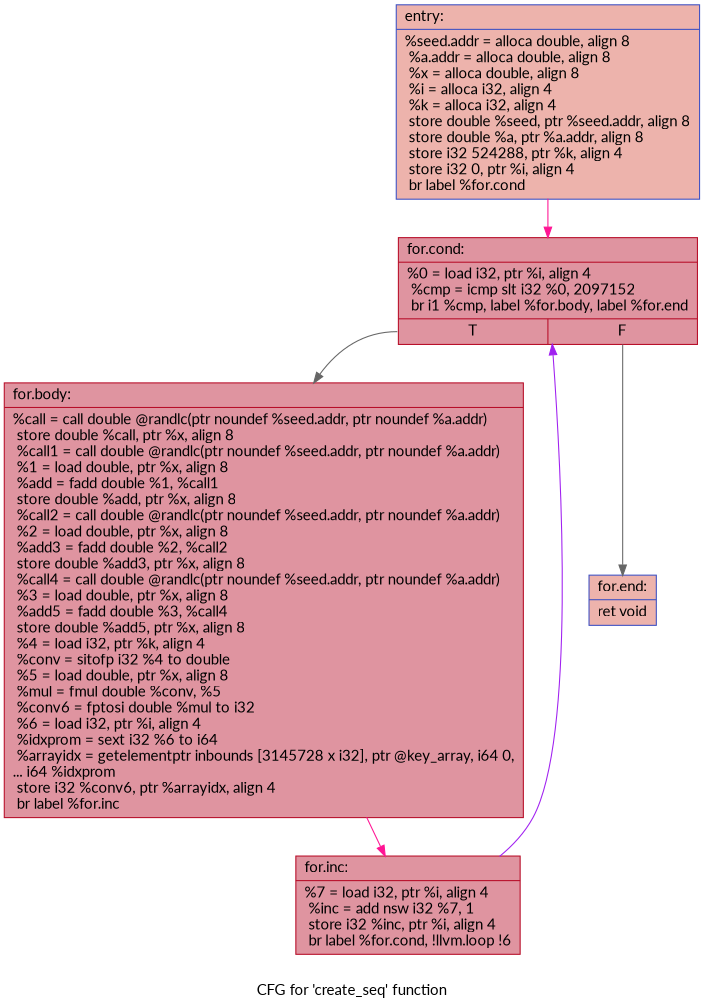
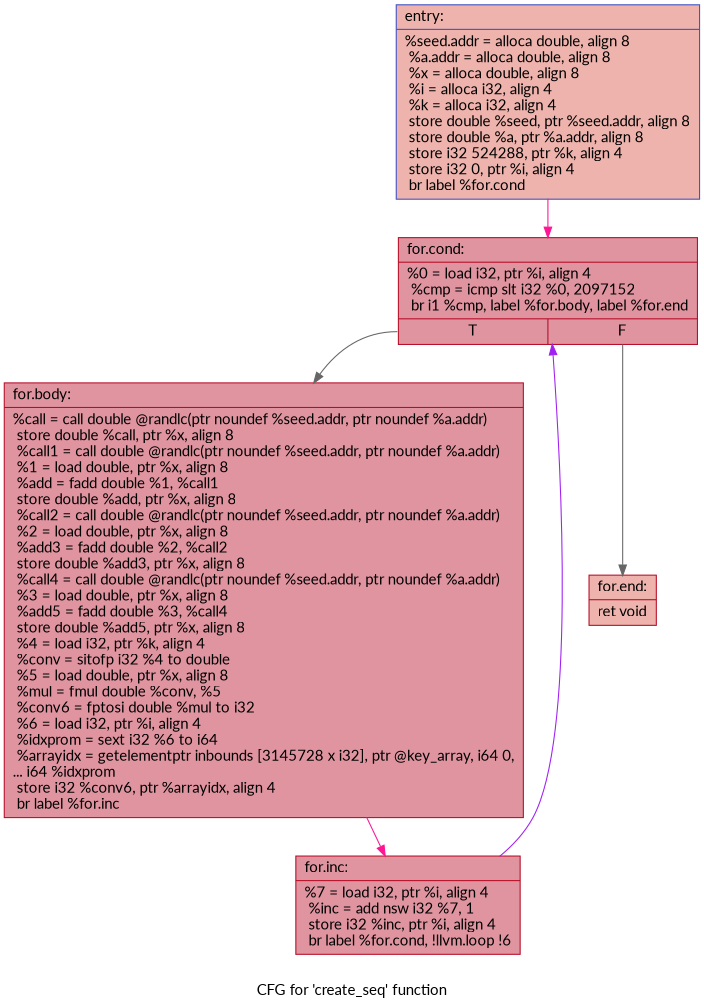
node "for.end:": color #3d50c3ff -> #b70d28ff
